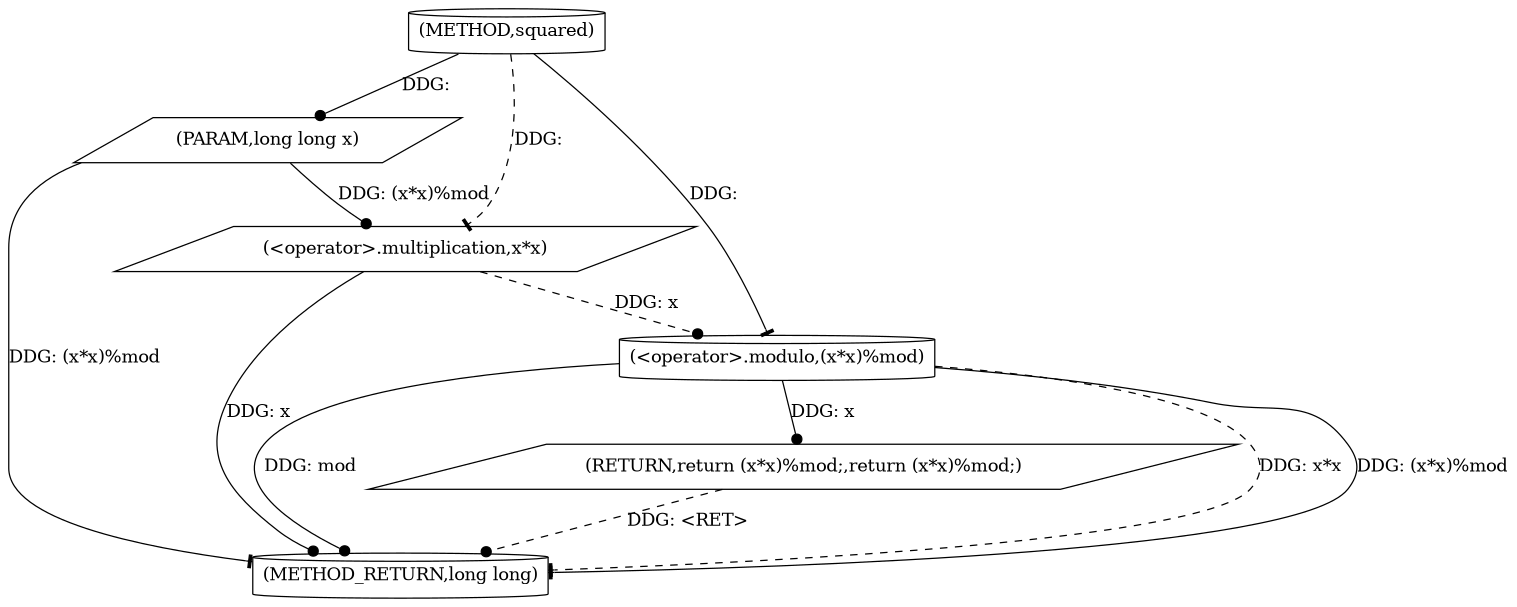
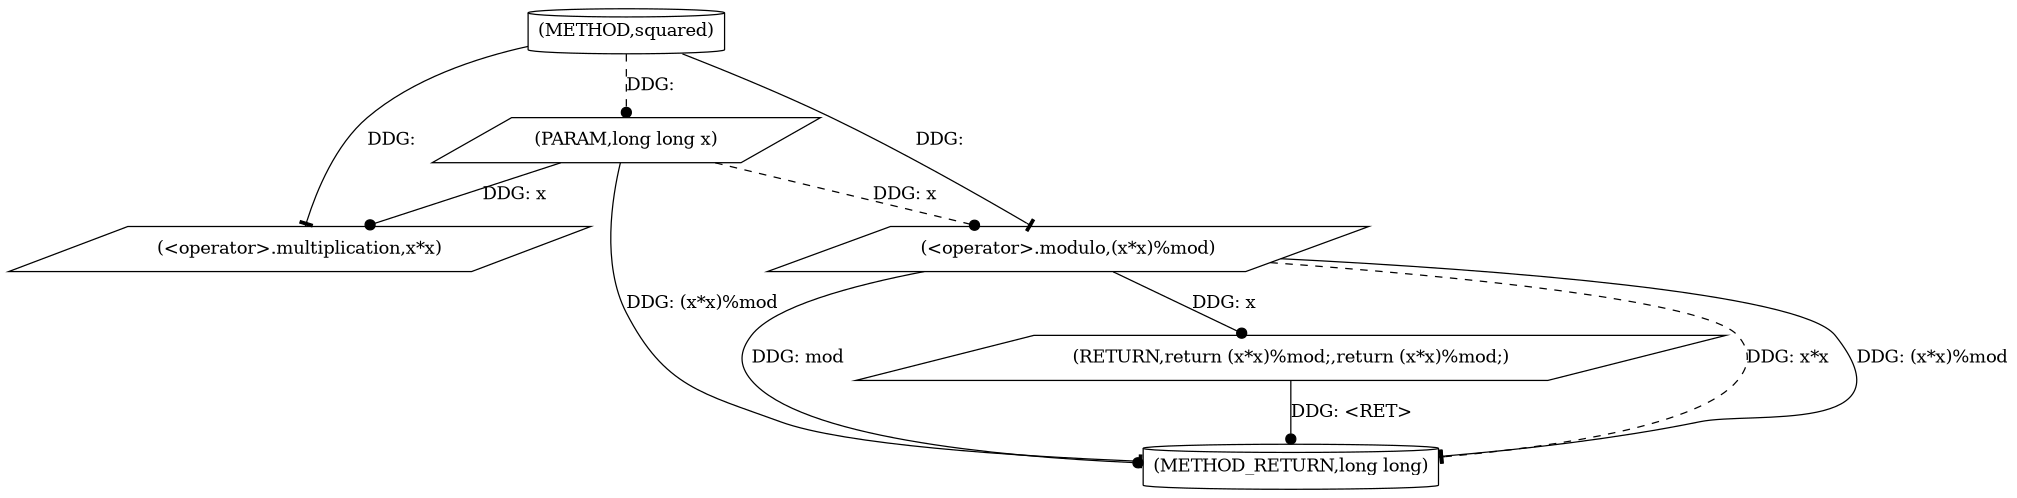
edge "(METHOD,squared)" -> "(PARAM,long long x)": style solid -> dashed
edge "(METHOD,squared)" -> "(<operator>.multiplication,x*x)": style dashed -> solid
edge "(PARAM,long long x)" -> "(<operator>.multiplication,x*x)": label "DDG: (x*x)%mod" -> "DDG: x"
edge "(<operator>.multiplication,x*x)" -> "(<operator>.modulo,(x*x)%mod)": now "(PARAM,long long x)" -> "(<operator>.modulo,(x*x)%mod)"
node "(<operator>.modulo,(x*x)%mod)": shape cylinder -> parallelogram
edge "(<operator>.multiplication,x*x)" -> "(METHOD_RETURN,long long)": removed, label "DDG: x"
edge "(RETURN,return (x*x)%mod;,return (x*x)%mod;)" -> "(METHOD_RETURN,long long)": style dashed -> solid
